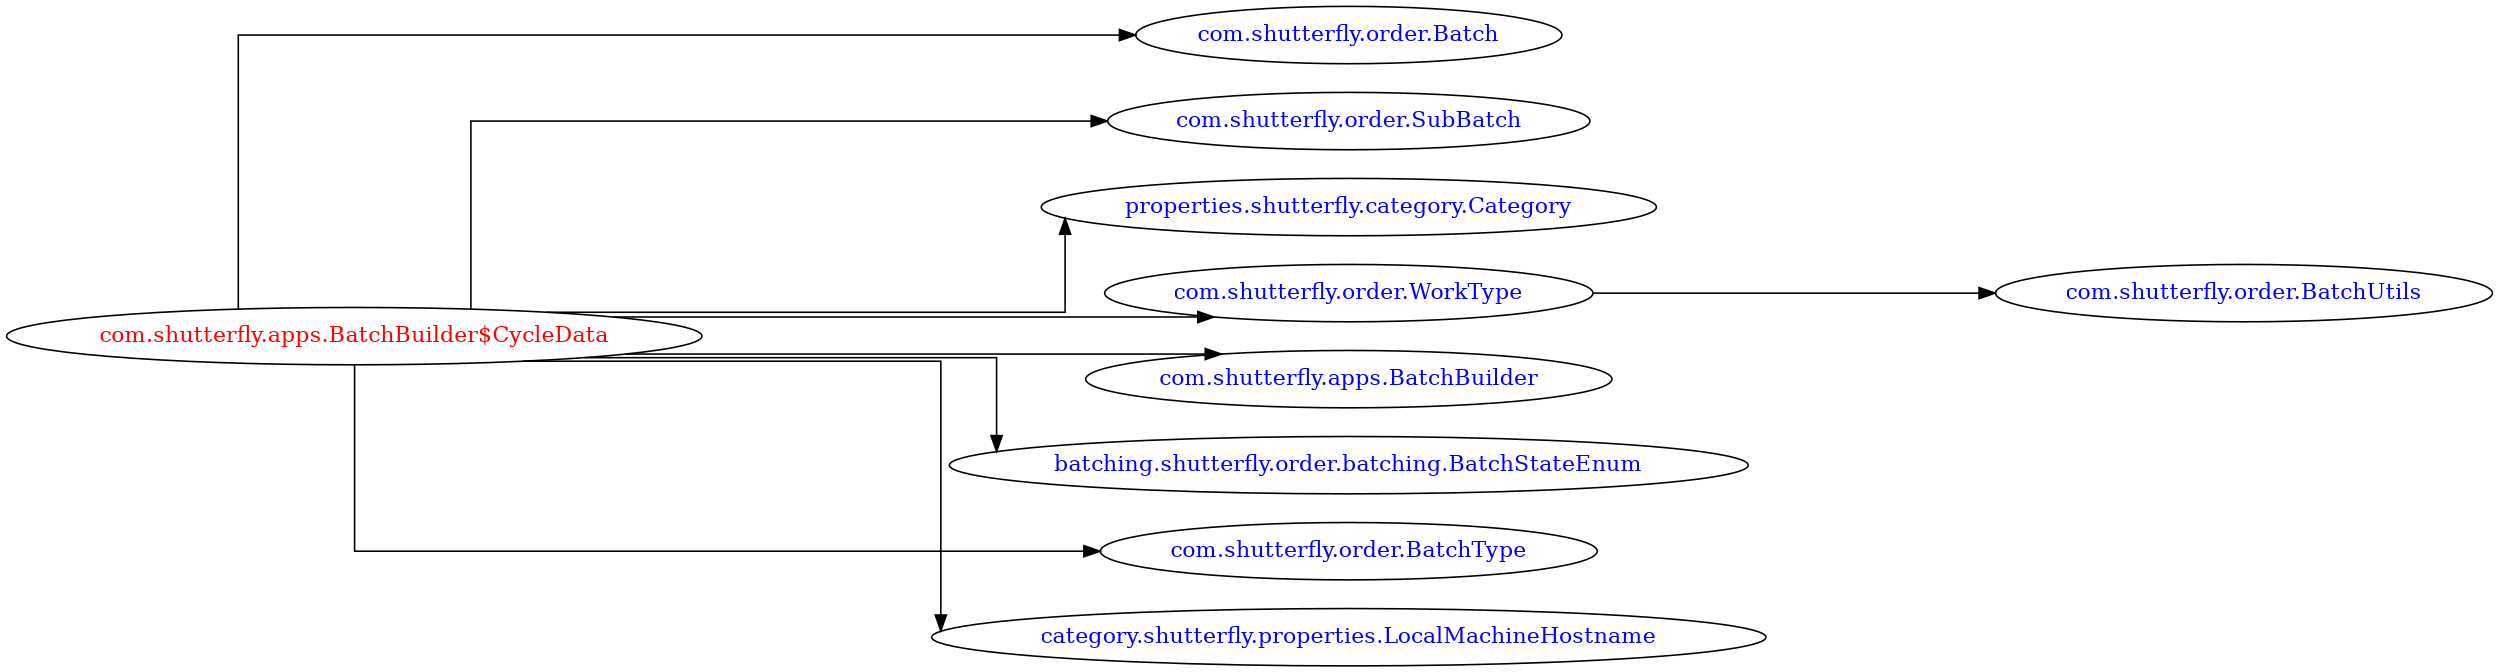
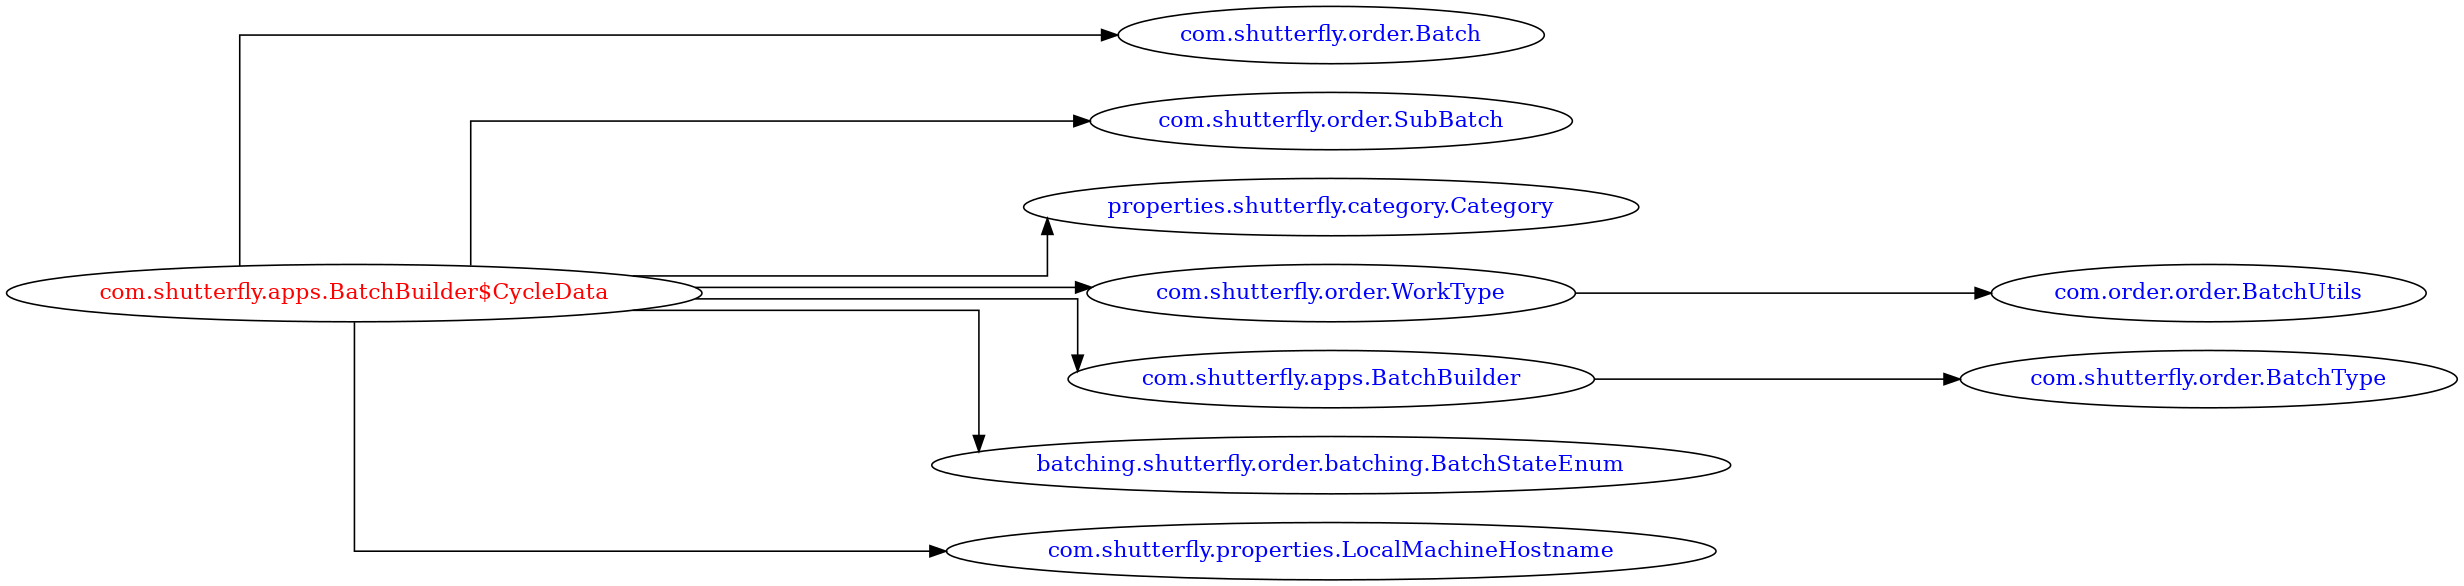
node "com.shutterfly.order.BatchUtils": label "com.shutterfly.order.BatchUtils" -> "com.order.order.BatchUtils"
edge "com.shutterfly.apps.BatchBuilder$CycleData" -> "com.shutterfly.order.BatchType": now "com.shutterfly.apps.BatchBuilder" -> "com.shutterfly.order.BatchType"
node "category.shutterfly.properties.LocalMachineHostname": label "category.shutterfly.properties.LocalMachineHostname" -> "com.shutterfly.properties.LocalMachineHostname"
